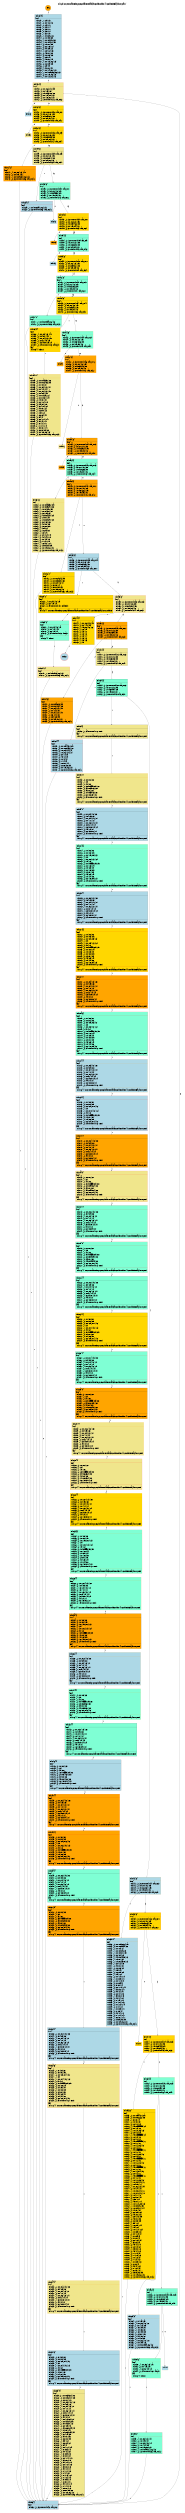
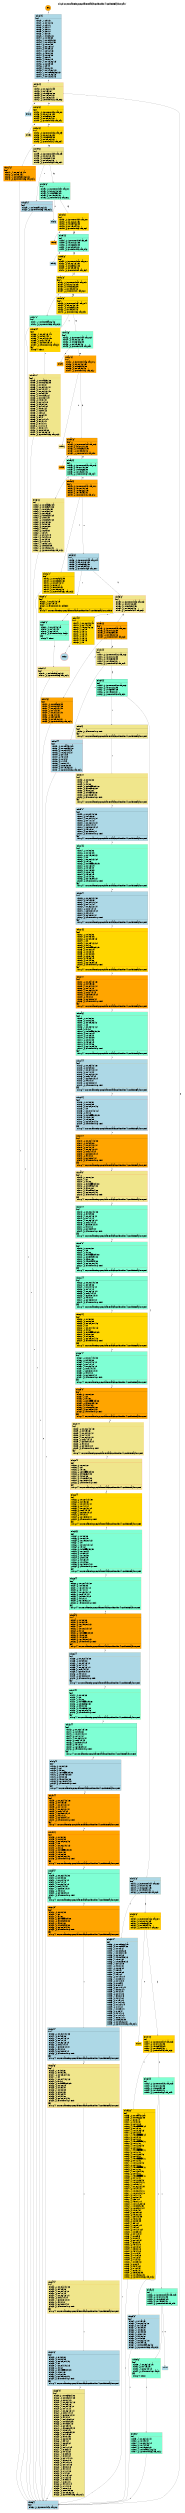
node "0x401a16 [25]": fillcolor aquamarine -> gold
